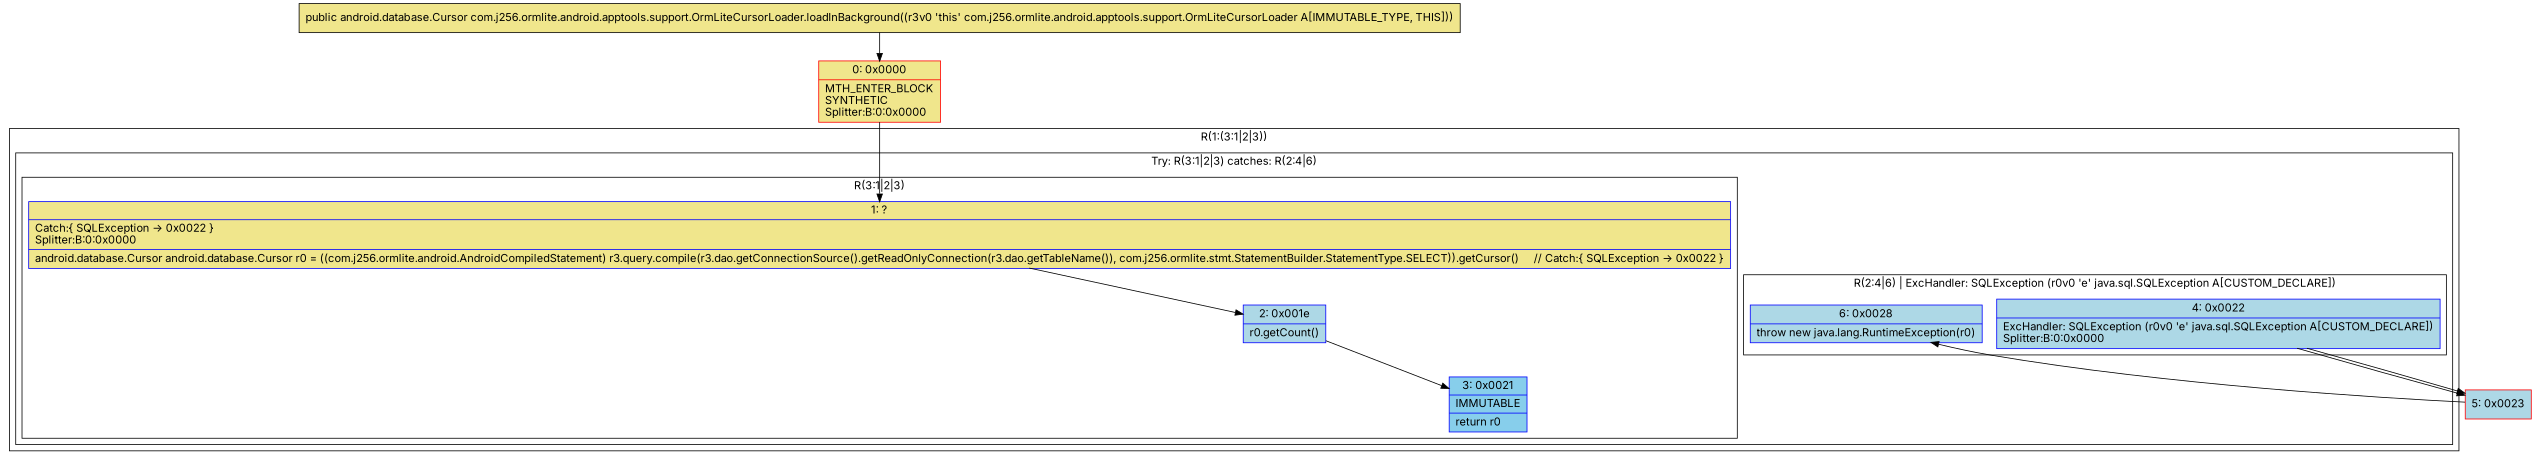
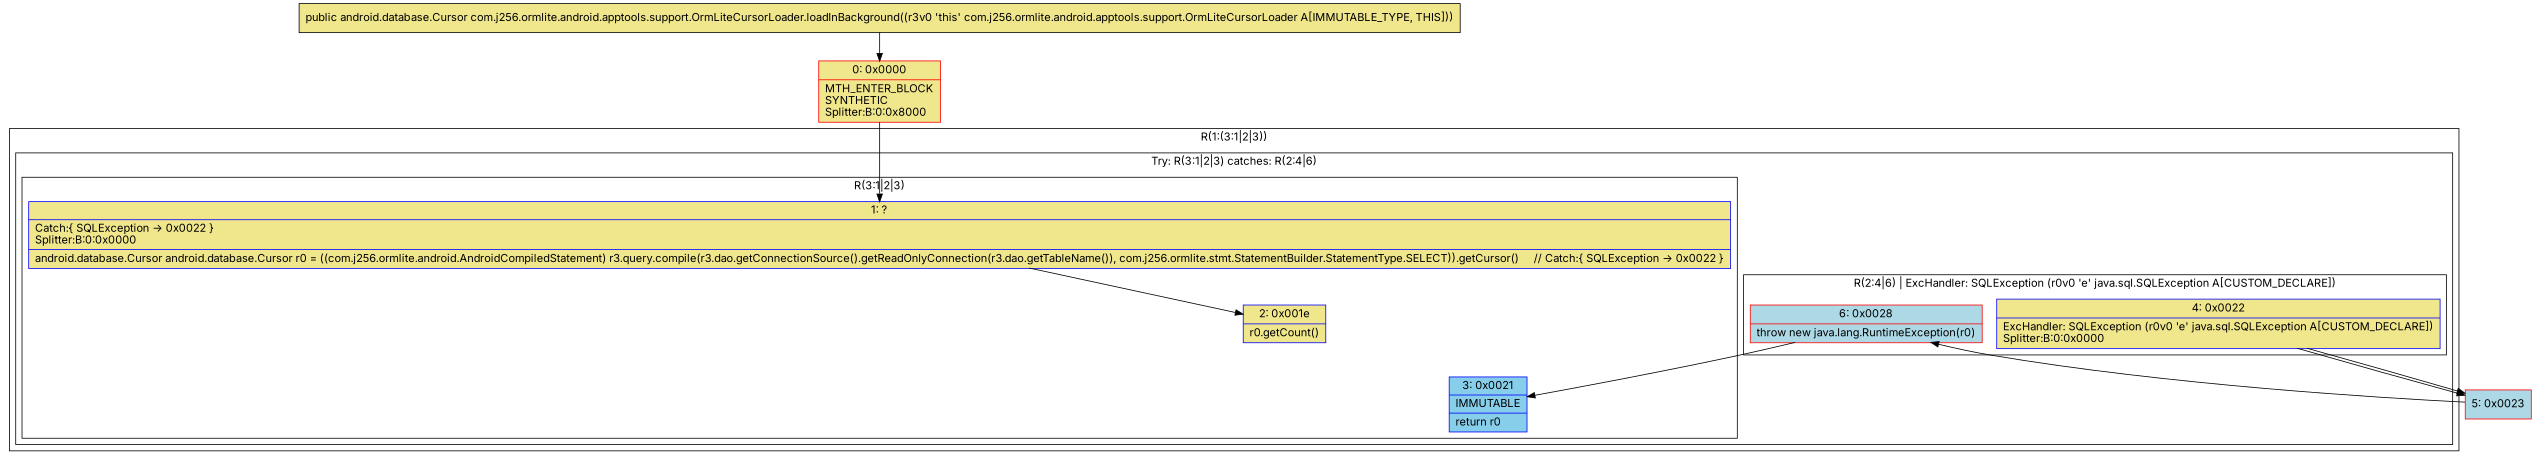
node "0: 0x0000": text "Splitter:B:0:0x0000" -> "Splitter:B:0:0x8000"
node "2: 0x001e": fillcolor lightblue -> khaki
node "6: 0x0028": color blue -> red
node "4: 0x0022": fillcolor lightblue -> khaki
edge "2: 0x001e" -> "3: 0x0021": now "6: 0x0028" -> "3: 0x0021"
